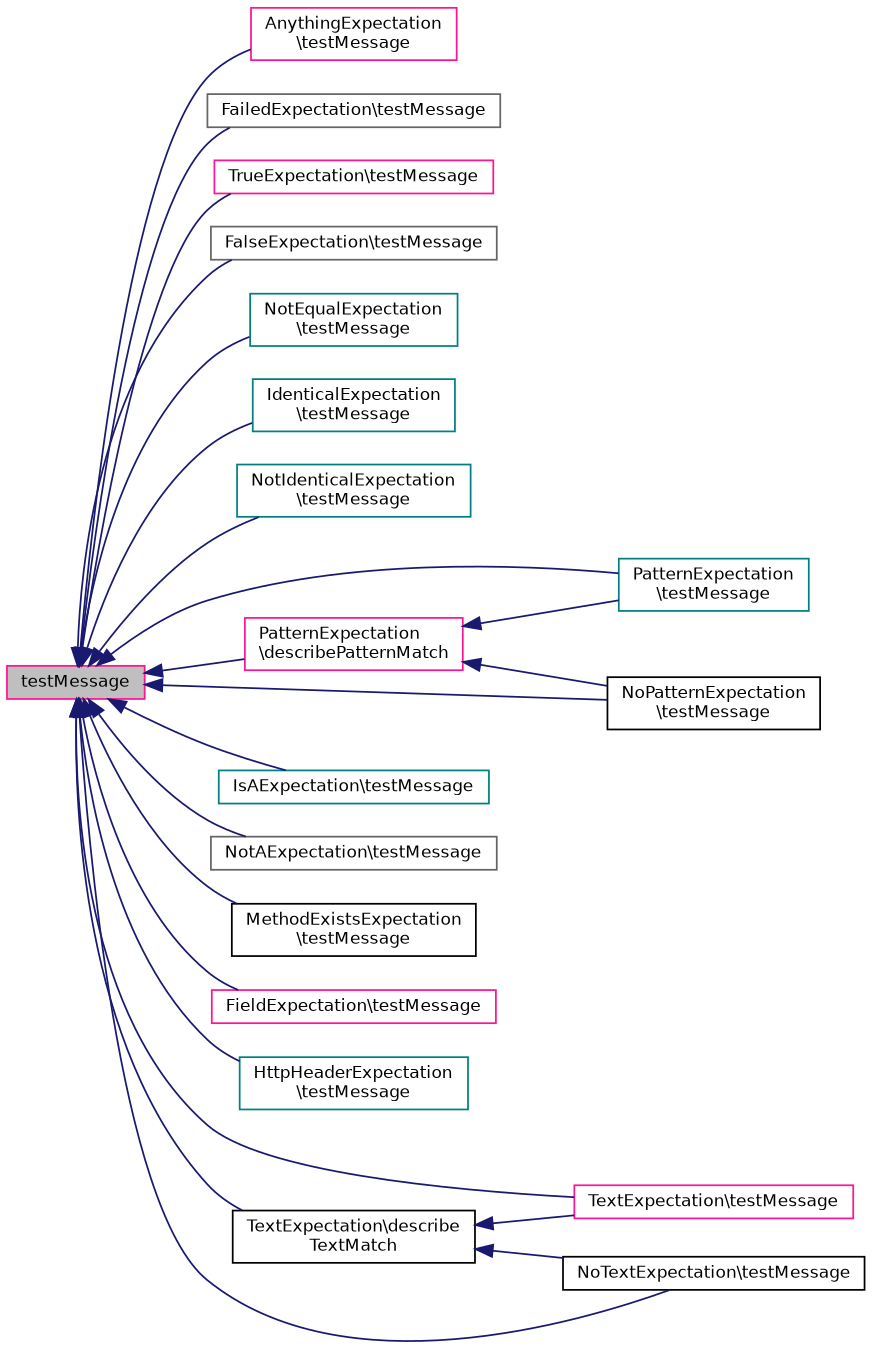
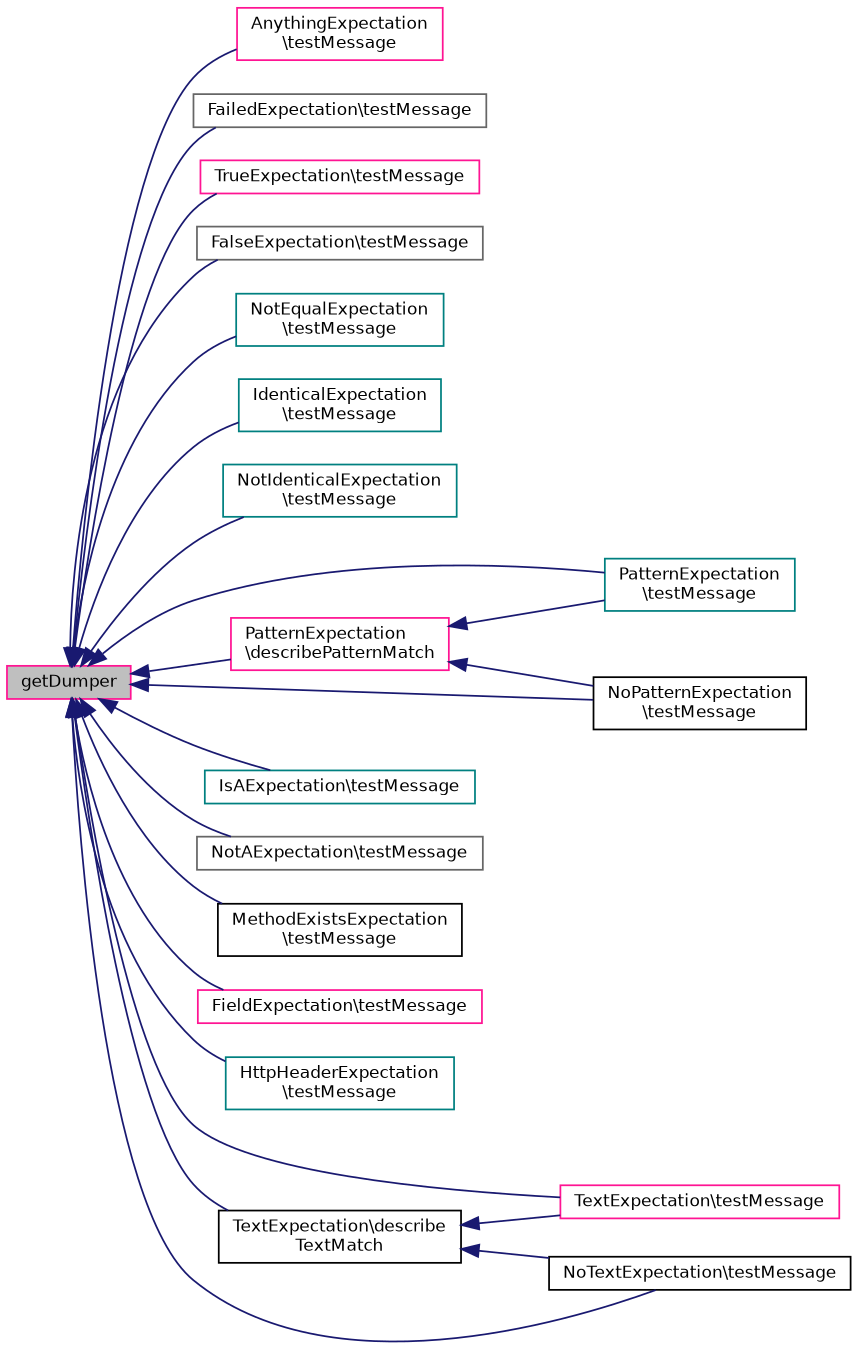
node "testMessage": label "testMessage" -> "getDumper"
